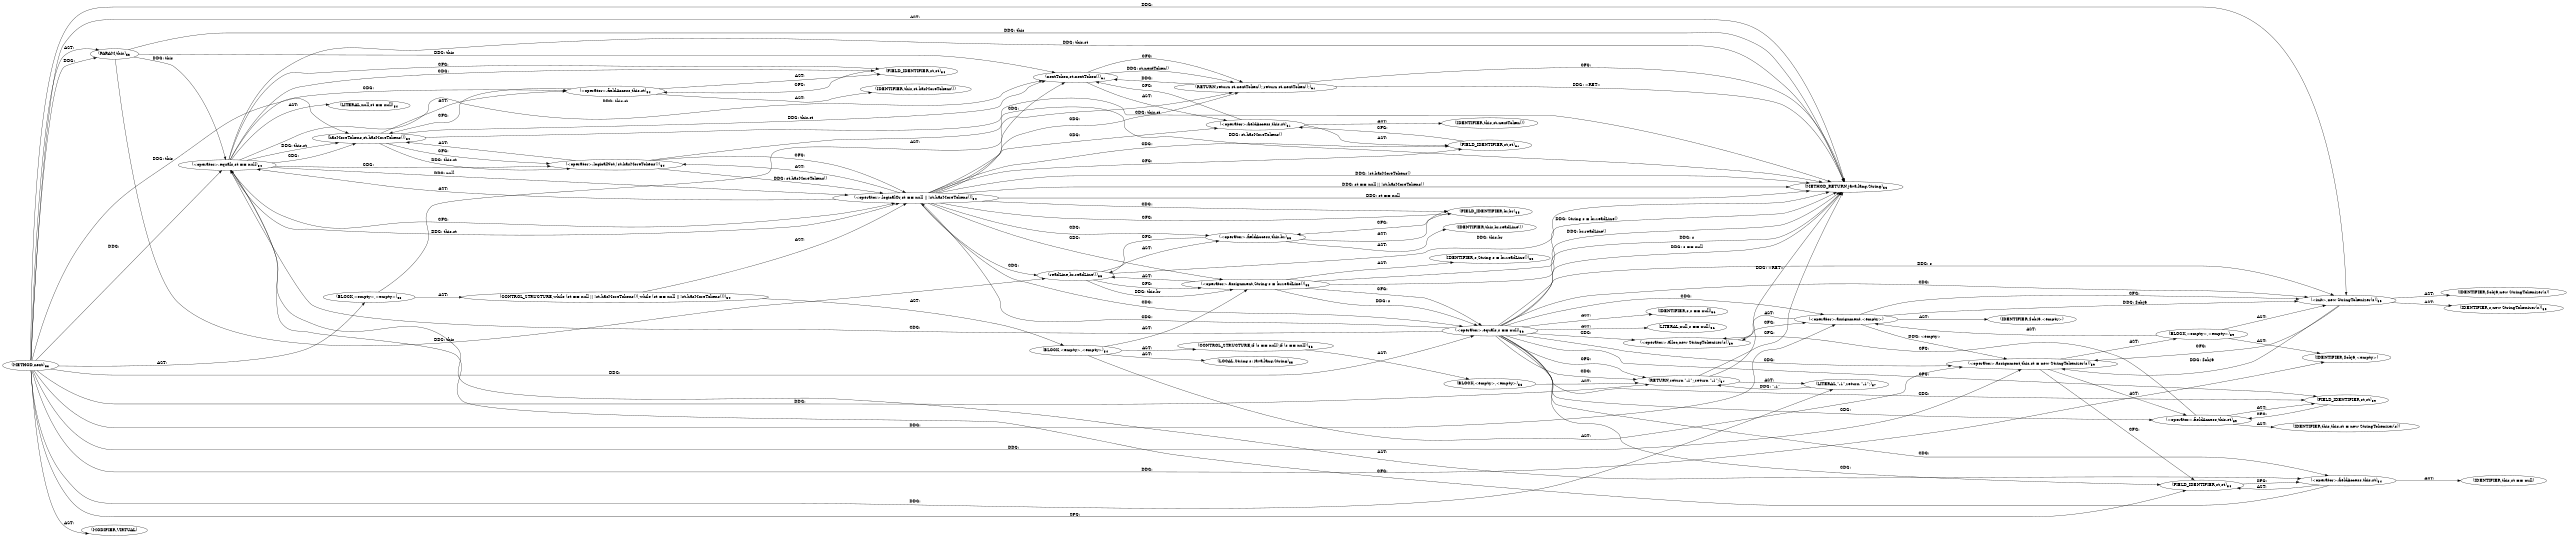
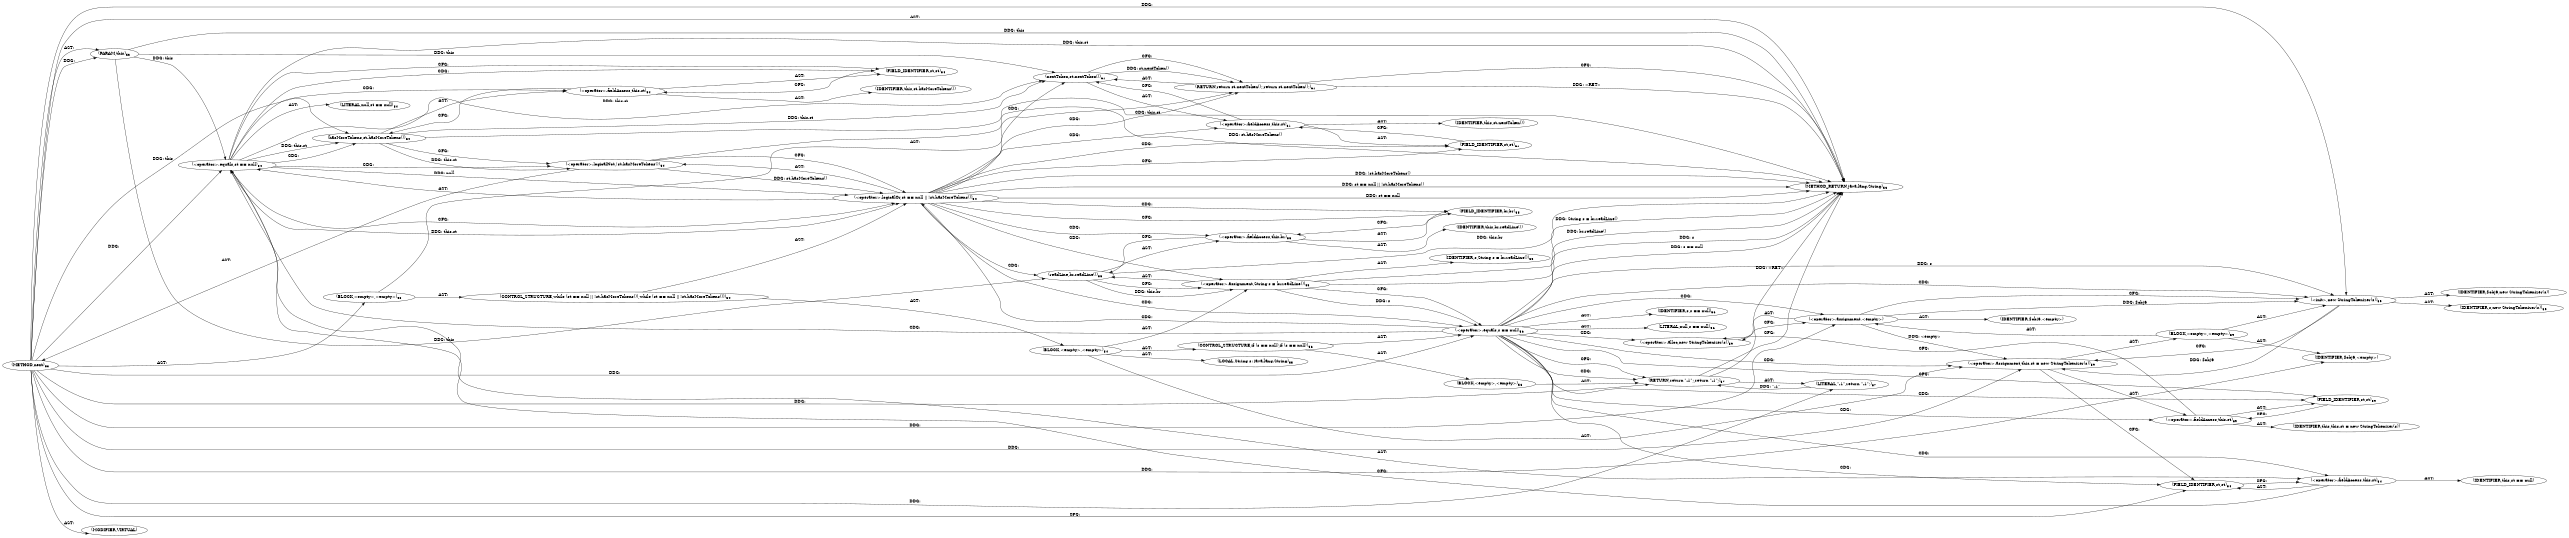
edge "(RETURN,return st.nextToken();,return st.nextToken();)" -> "(nextToken,st.nextToken())": label "DDG: " -> "AST: "
edge "(<operator>.logicalNot,!st.hasMoreTokens())" -> "(hasMoreTokens,st.hasMoreTokens())": now "(<operator>.logicalNot,!st.hasMoreTokens())" -> "(METHOD,next)"
edge "(CONTROL_STRUCTURE,if (s == null),if (s == null))" -> "(<operator>.equals,s == null)": added, label "AST:"
